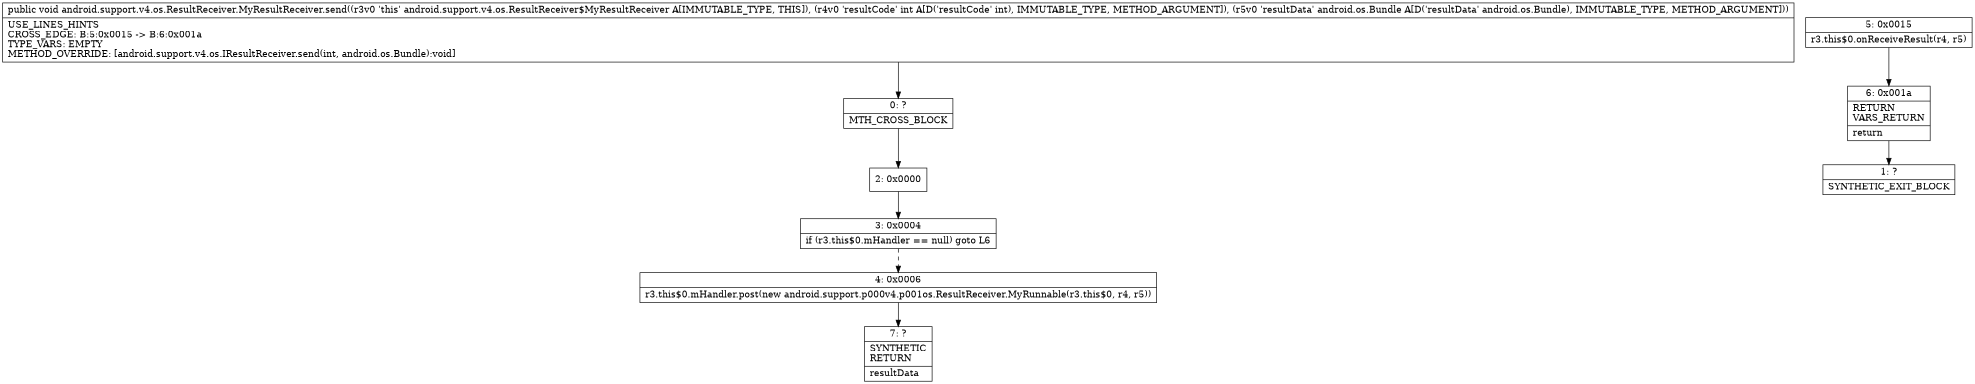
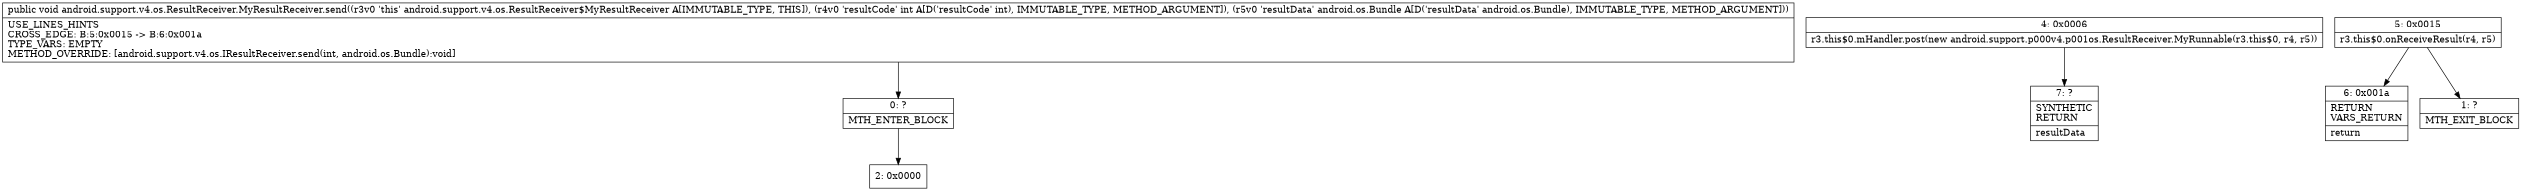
node "0: ?": text "MTH_CROSS_BLOCK" -> "MTH_ENTER_BLOCK"
edge "6: 0x001a" -> "1: ?": now "5: 0x0015" -> "1: ?"
node "1: ?": text "SYNTHETIC_EXIT_BLOCK" -> "MTH_EXIT_BLOCK"
node "3: 0x0004": removed
